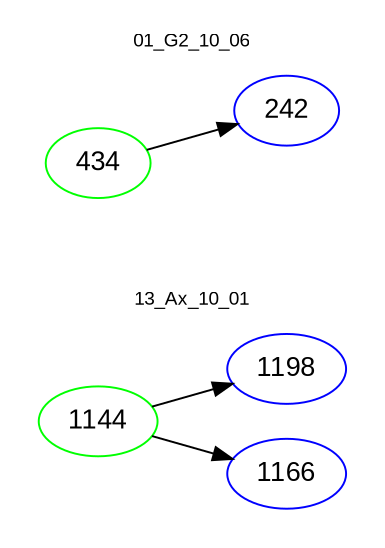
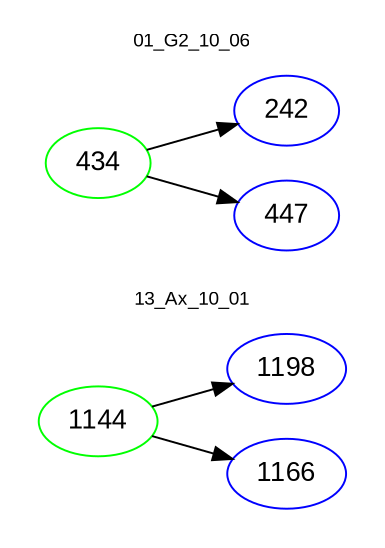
node "447": added
